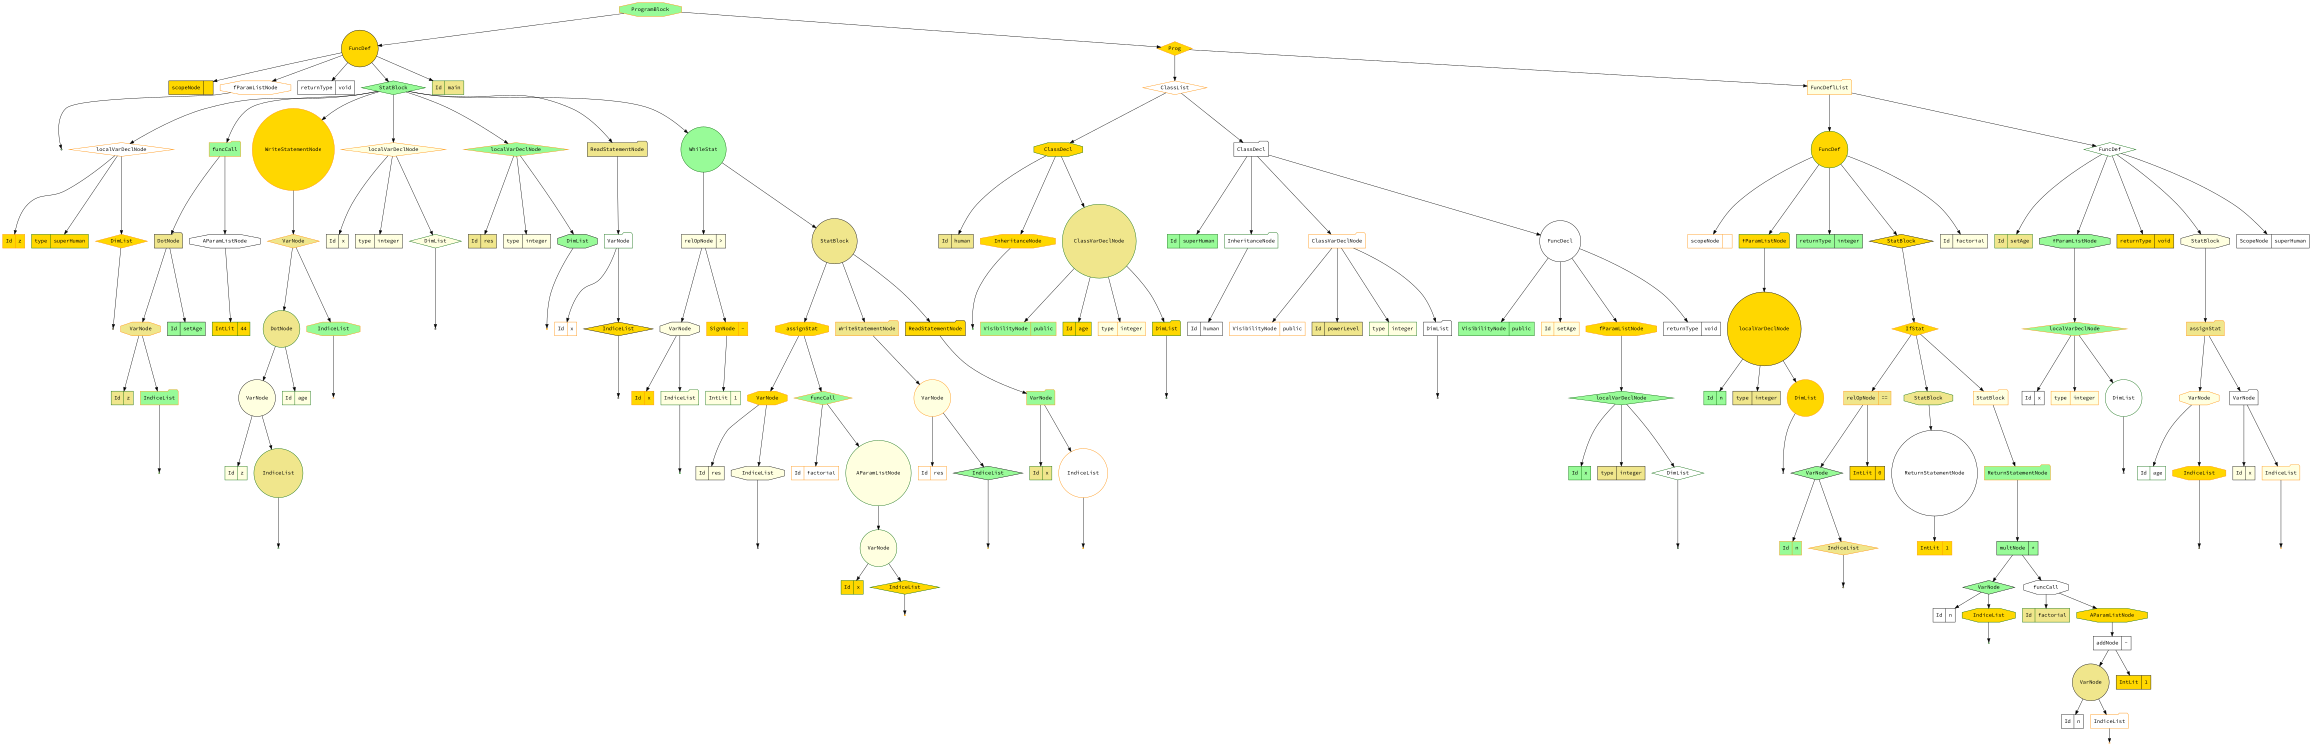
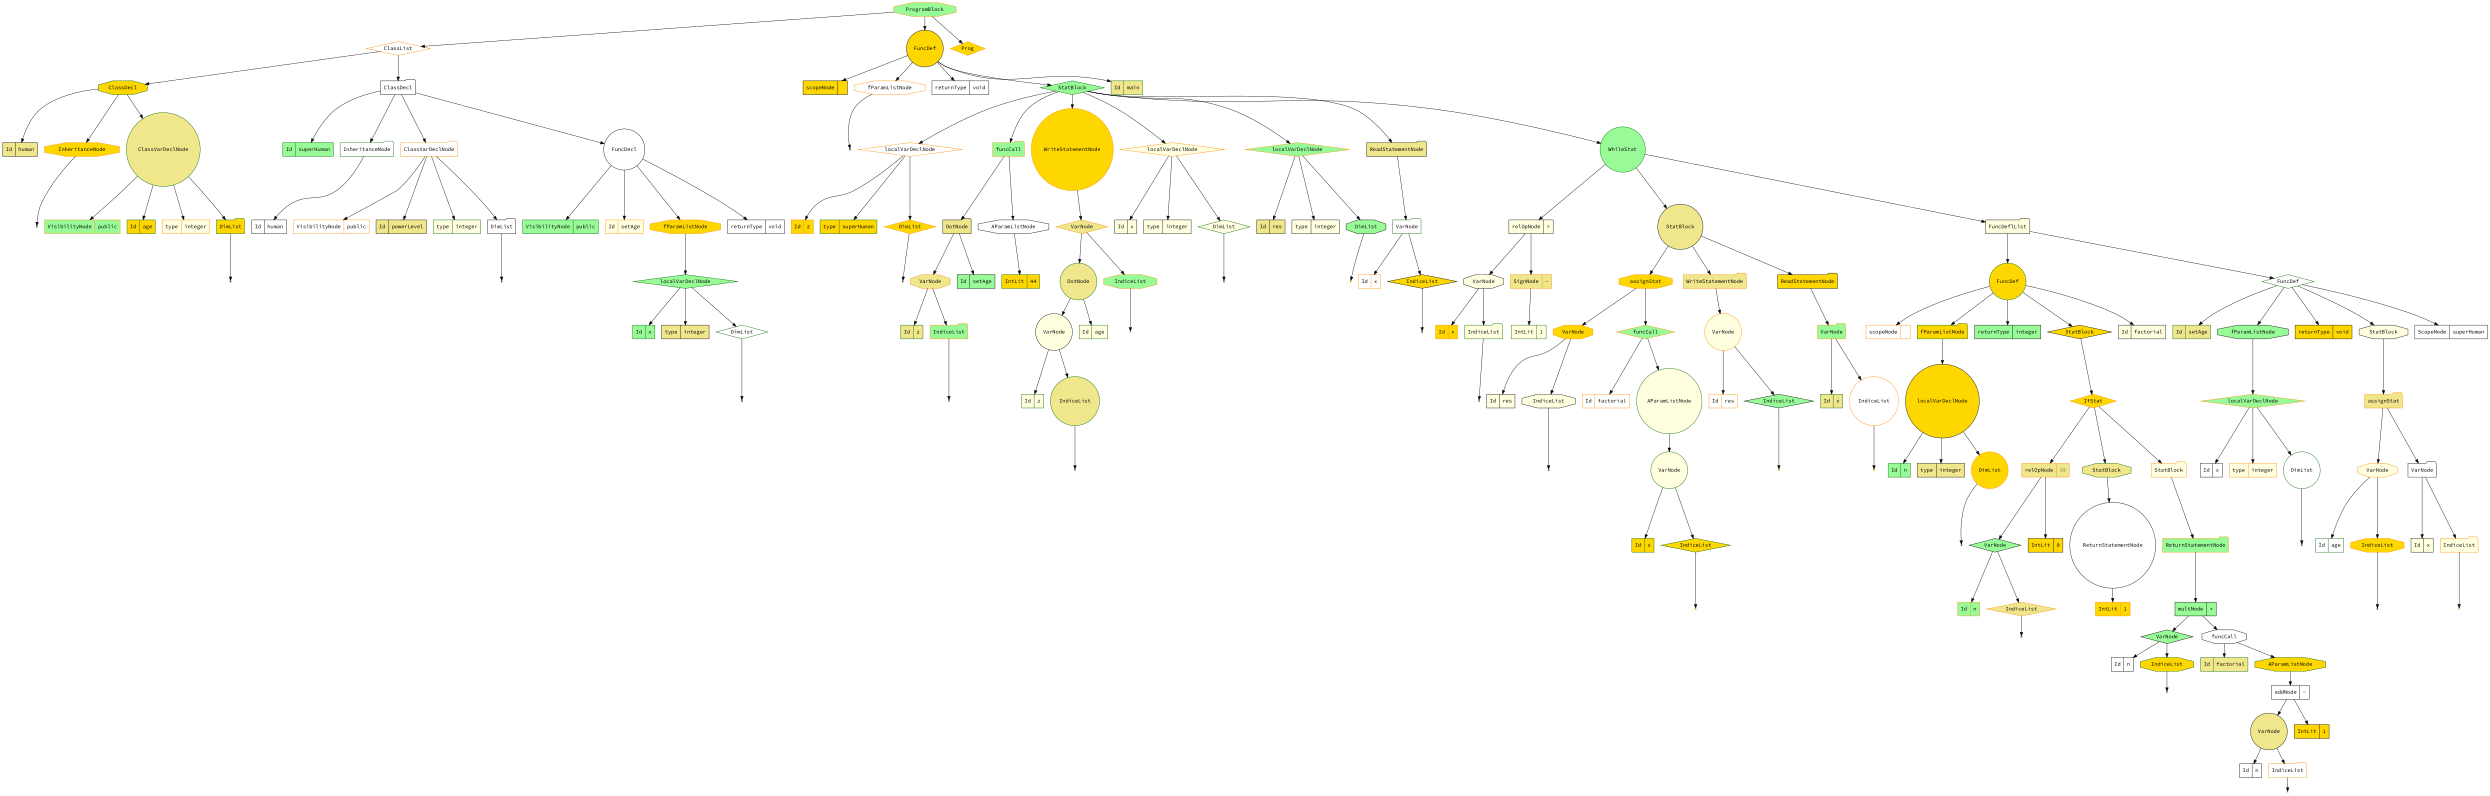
edge "Prog" -> "ClassList": now "ProgramBlock" -> "ClassList"
edge "Prog" -> "FuncDeflList": now "WhileStat" -> "FuncDeflList"
node "FuncDeflList": color darkorange -> black
node "SignNode": fillcolor gold -> khaki
